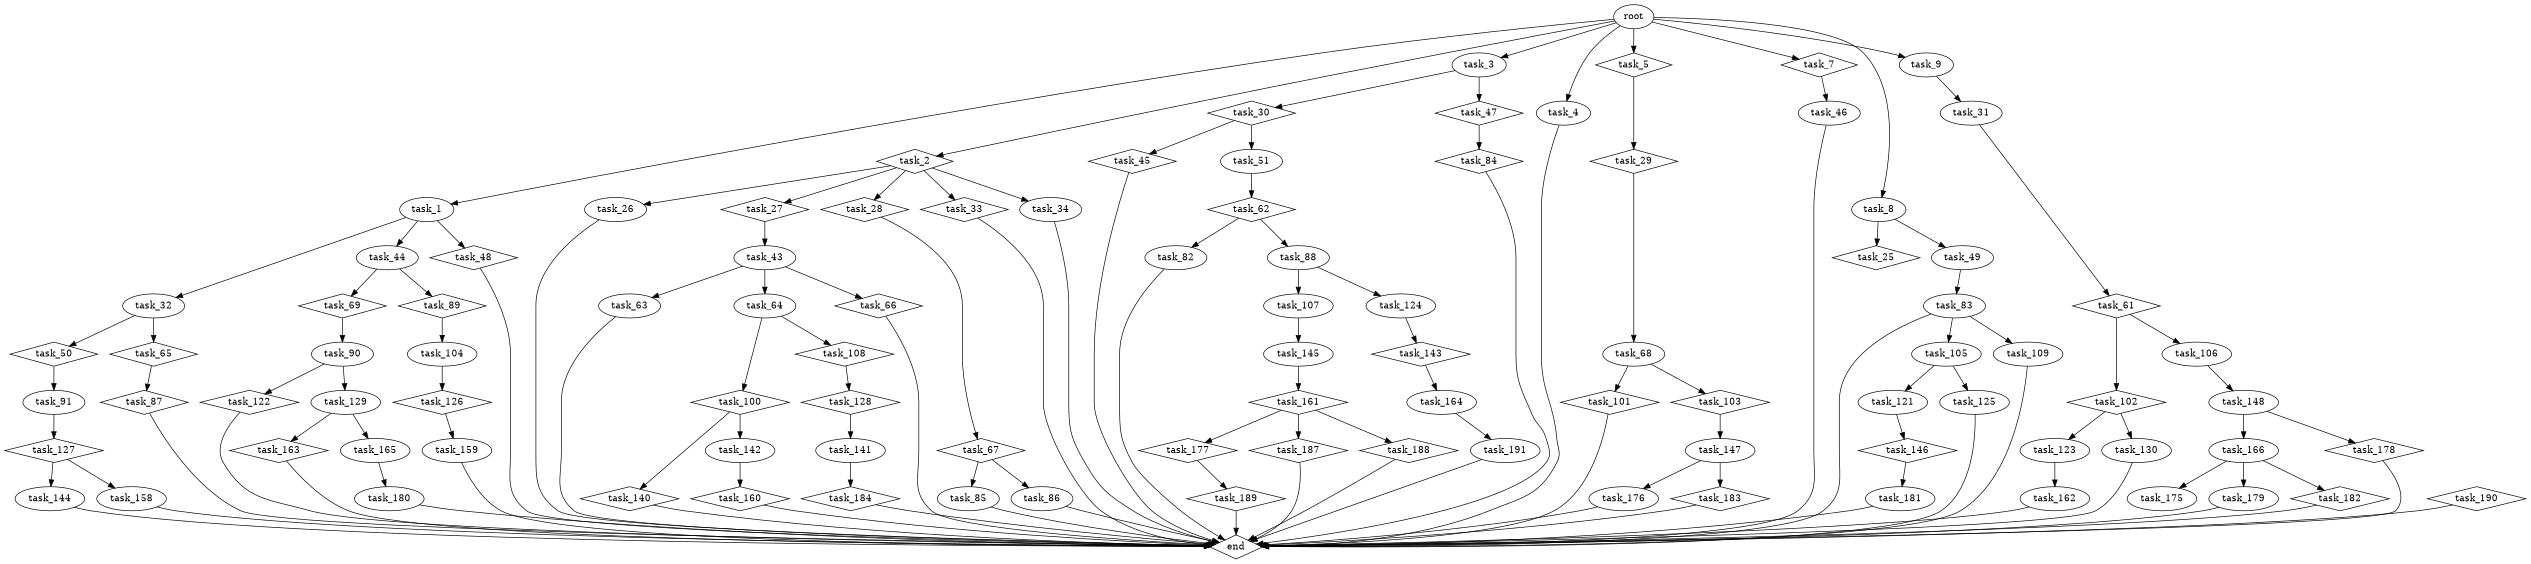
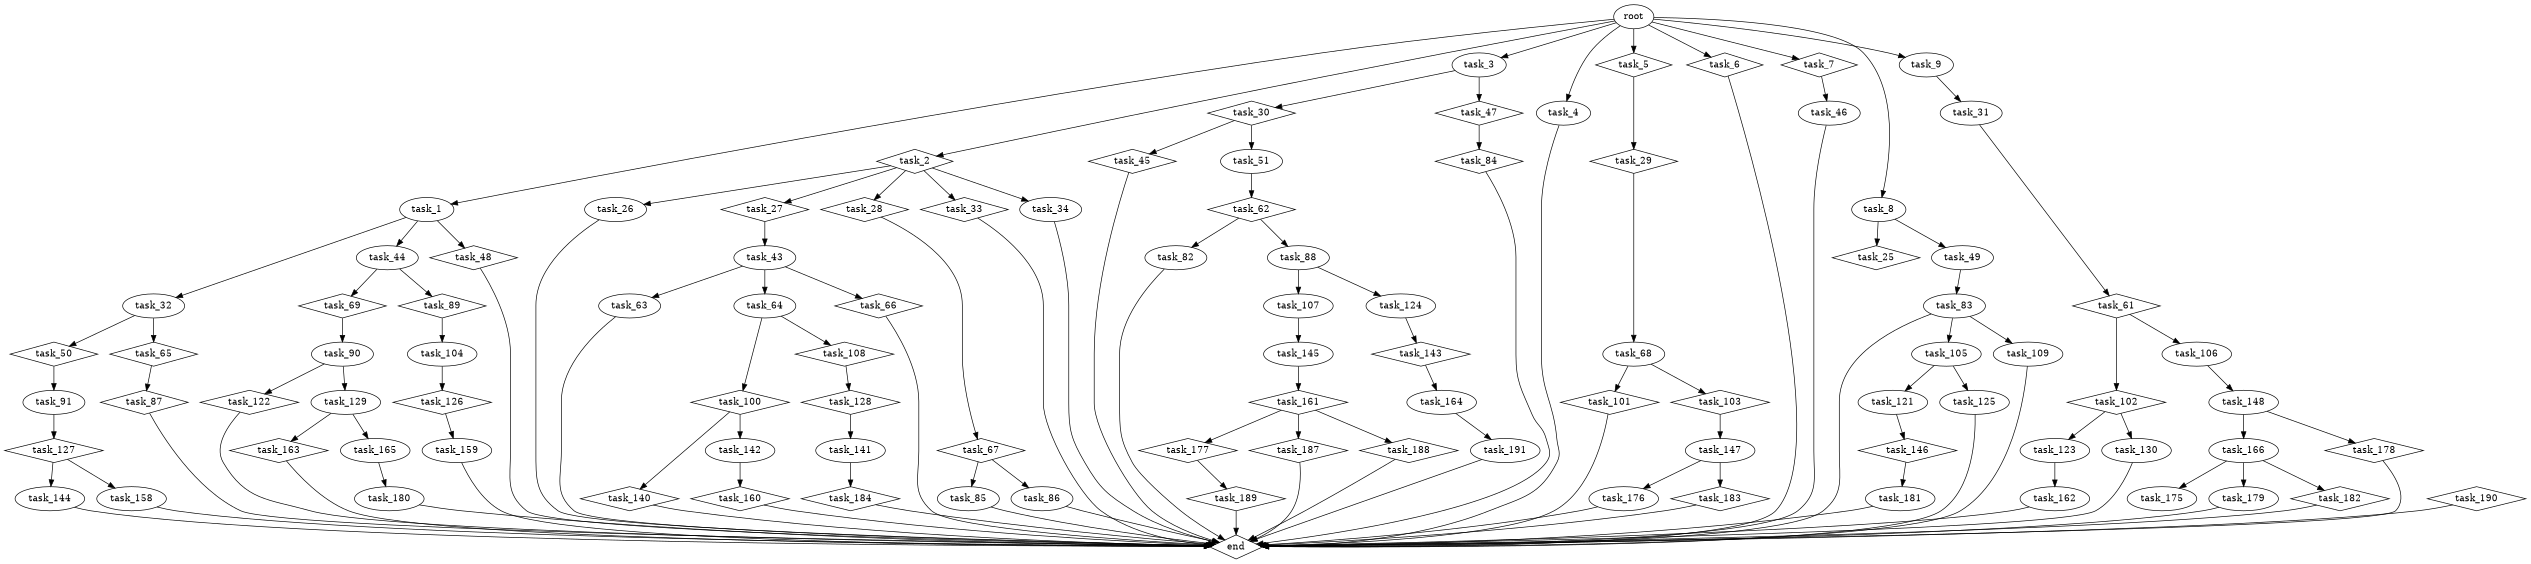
node "task_6": added
